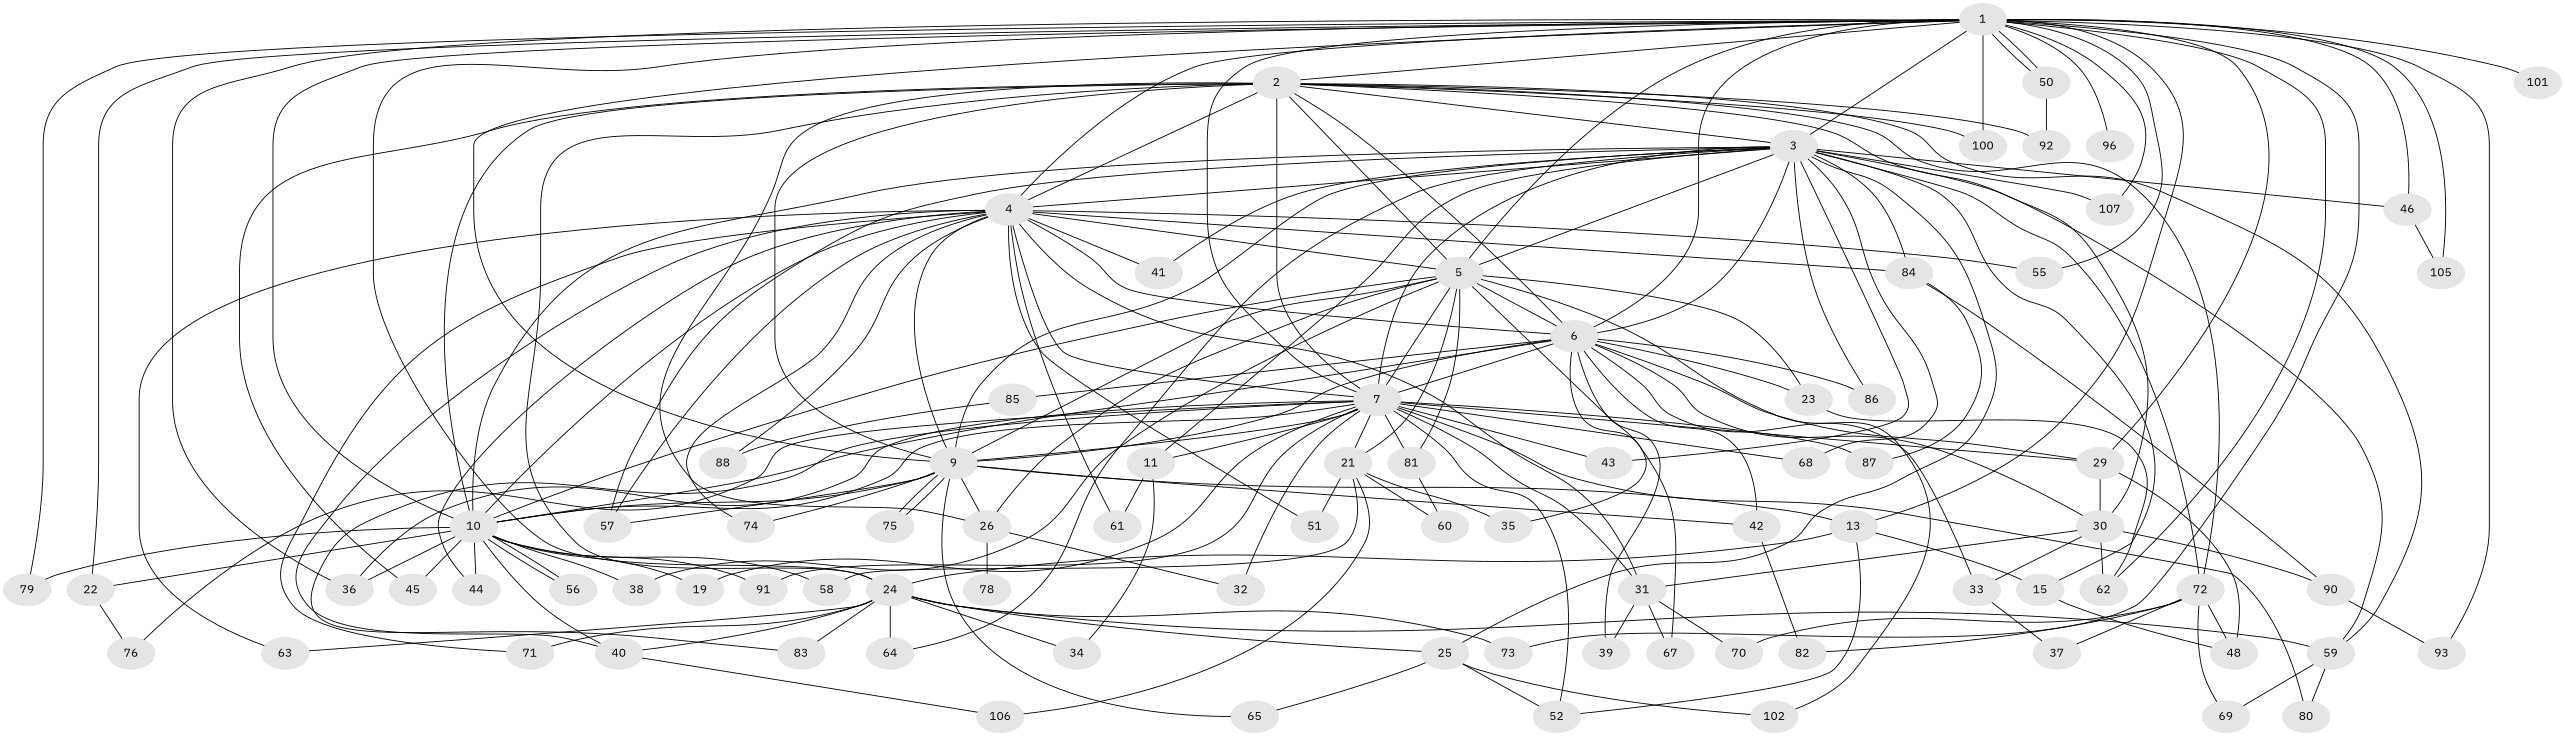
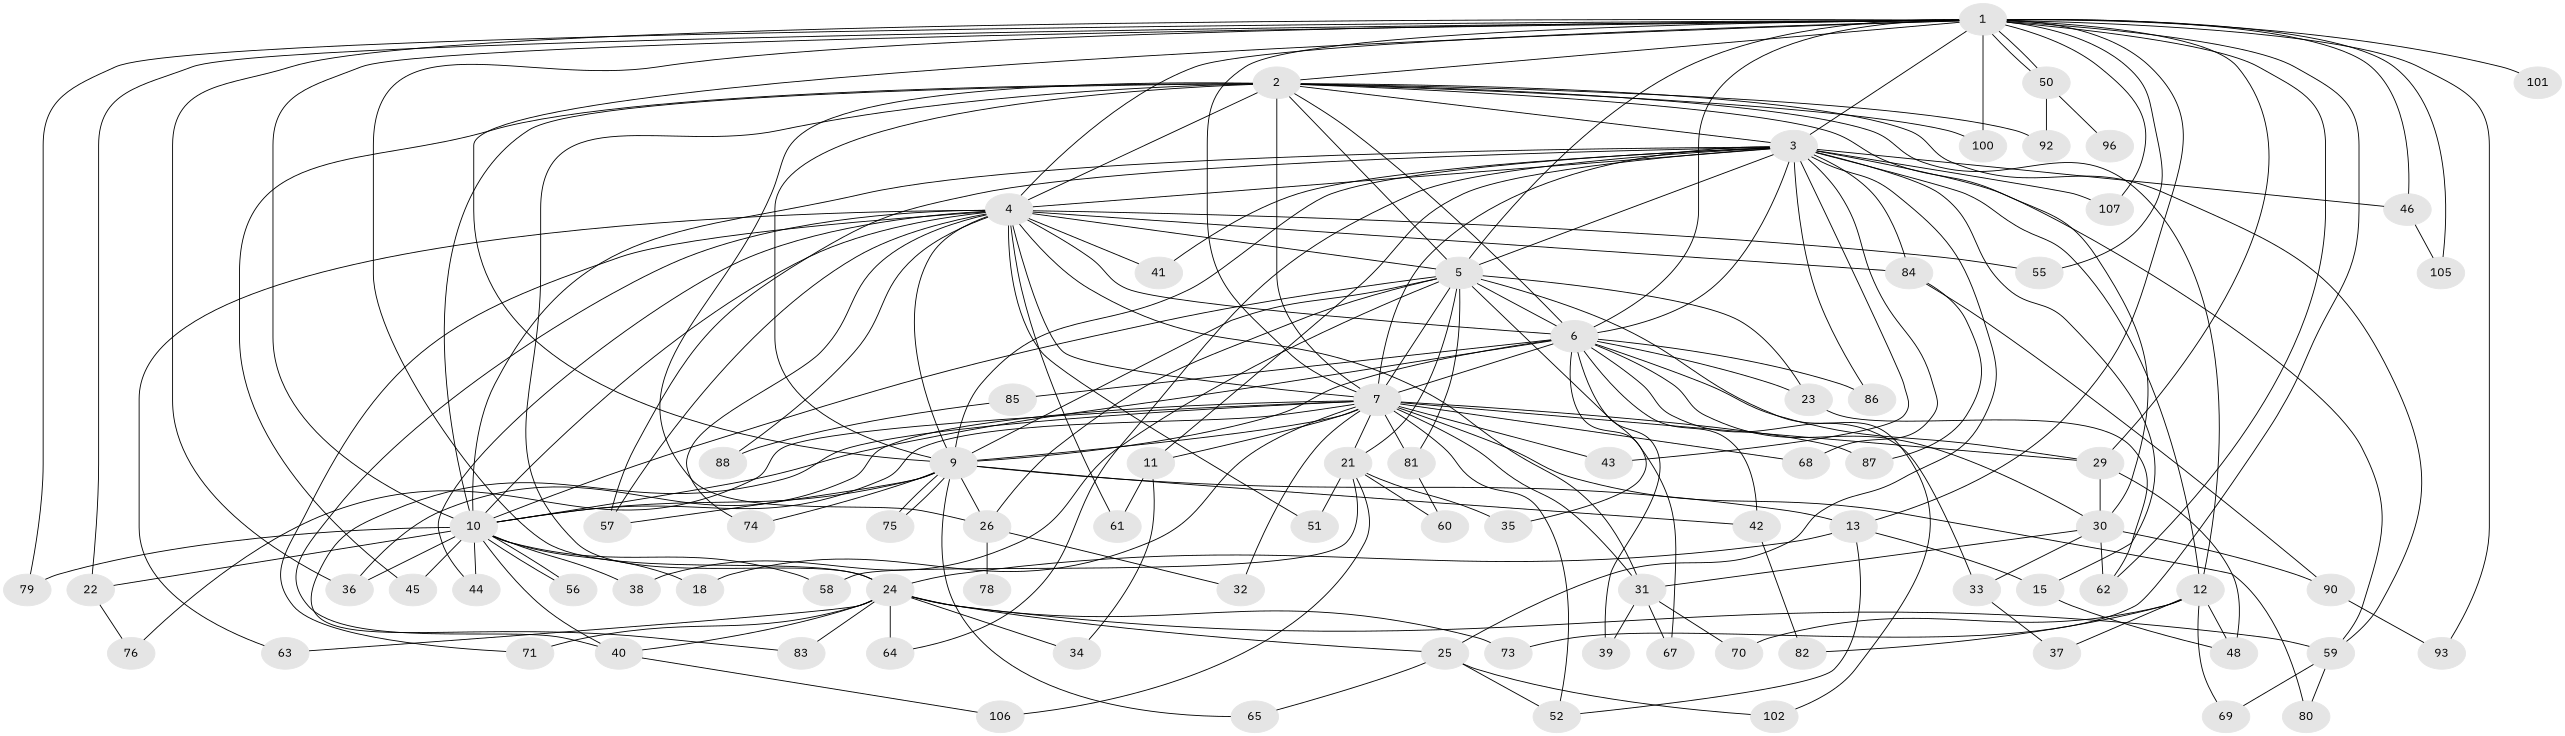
edge "1" -- "96": now "50" -- "96"
node "19": label "19" -> "18"
node "91": removed
node "72": label "72" -> "12"
